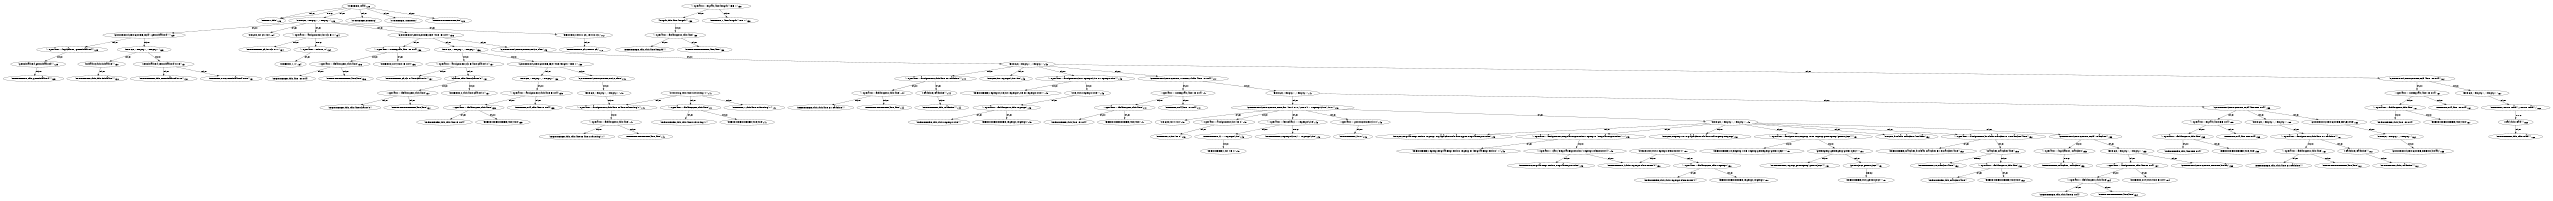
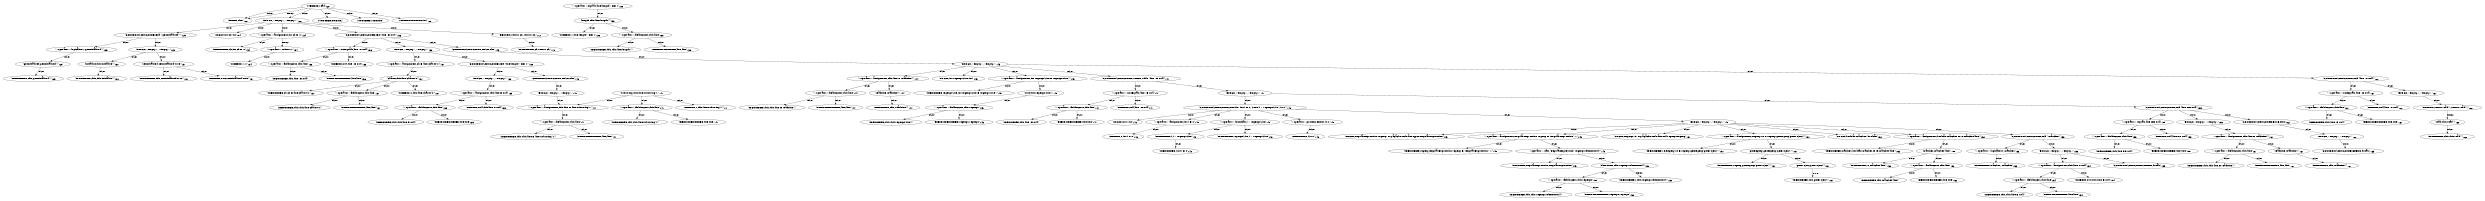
edge "(<operator>.equals,line.length() == 1)" -> "(LITERAL,1,line.length() == 1)": now "(length,this.line.length())" -> "(LITERAL,1,line.length() == 1)"
edge "(<operator>.assignment,ch = line.charAt(0))" -> "(IDENTIFIER,ch,ch = line.charAt(0))": now "(charAt,this.line.charAt(0))" -> "(IDENTIFIER,ch,ch = line.charAt(0))"
edge "(<operator>.lessThan,i < regexpsSize)" -> "(IDENTIFIER,regexpsSize,i < regexpsSize)": label "DDG: " -> "AST: "
edge "(<operator>.cast,(RegularExpression) regexps.elementAt(i))" -> "(IDENTIFIER,i,this.regexps.elementAt(i))": now "(<operator>.cast,(RegularExpression) regexps.elementAt(i))" -> "(elementAt,this.regexps.elementAt(i))"
edge "(elementAt,this.regexps.elementAt(i))" -> "(IDENTIFIER,i,this.regexps.elementAt(i))": label "AST: " -> "DDG: "
edge "(<operator>.logicalNot,!matches)" -> "(IDENTIFIER,matches,!matches)": label "DDG: " -> "AST: "
